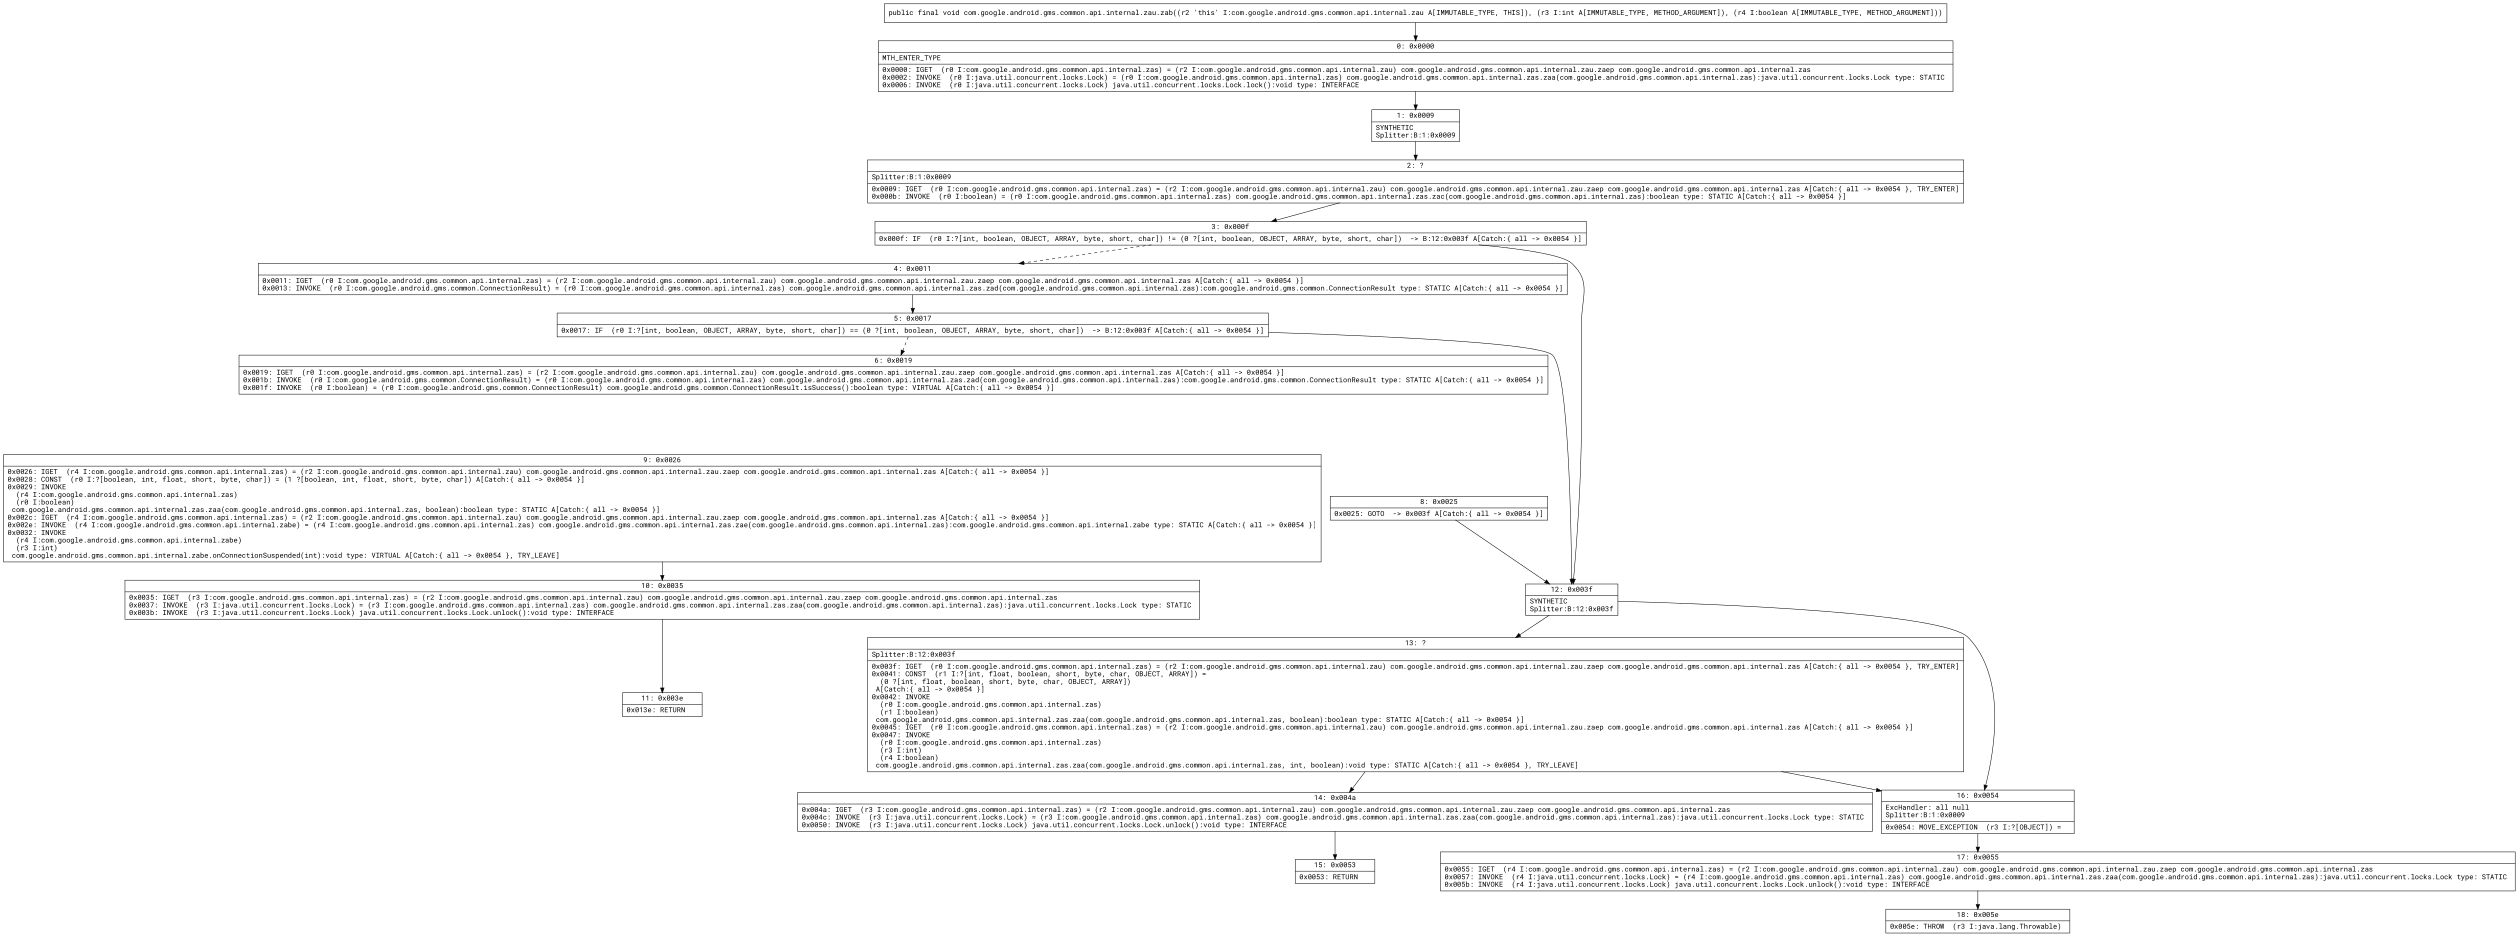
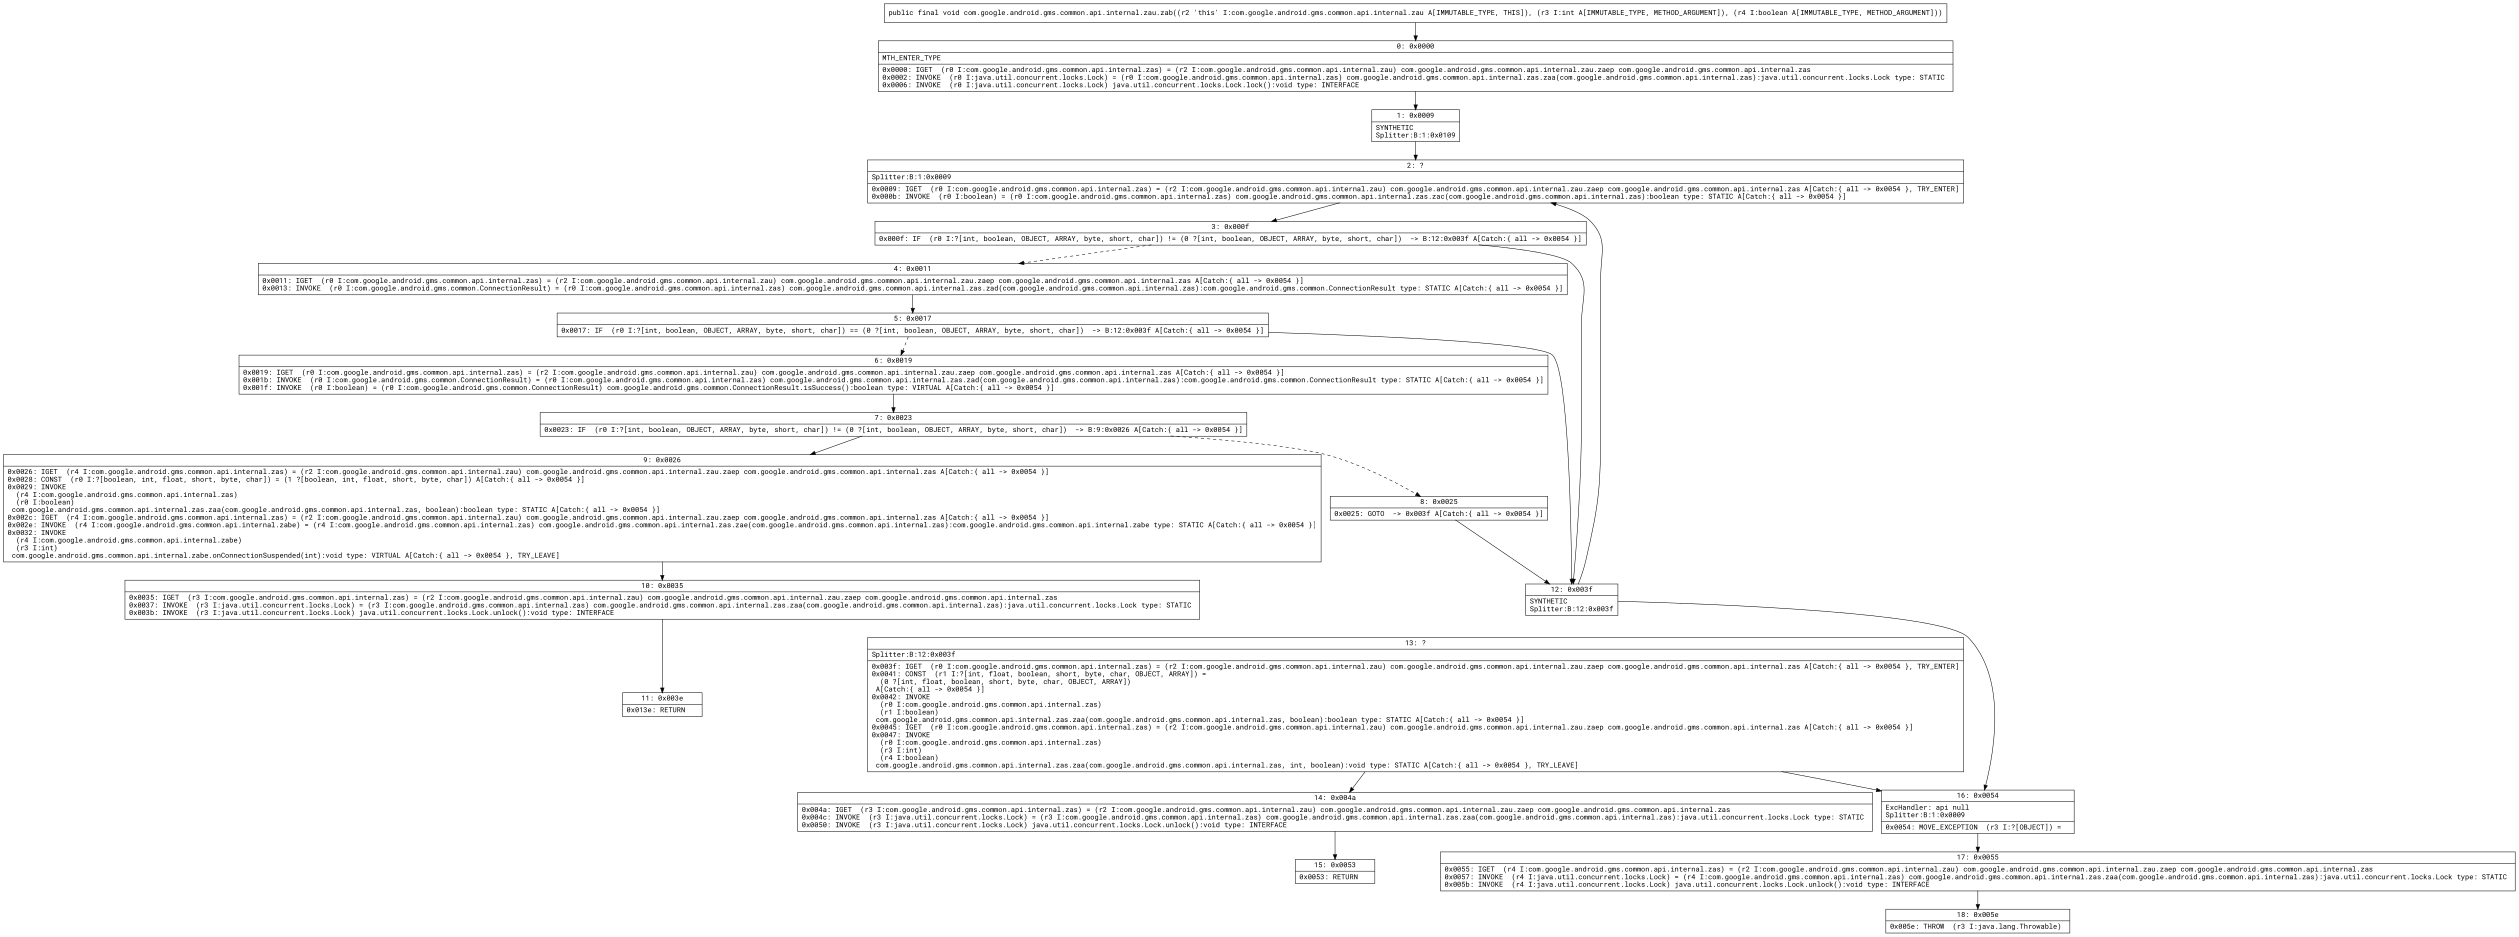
node "1: 0x0009": text "Splitter:B:1:0x0009" -> "Splitter:B:1:0x0109"
node "7: 0x0023": added
edge "12: 0x003f" -> "13: ?": now "12: 0x003f" -> "2: ?"
node "16: 0x0054": text "ExcHandler: all null" -> "ExcHandler: api null"
